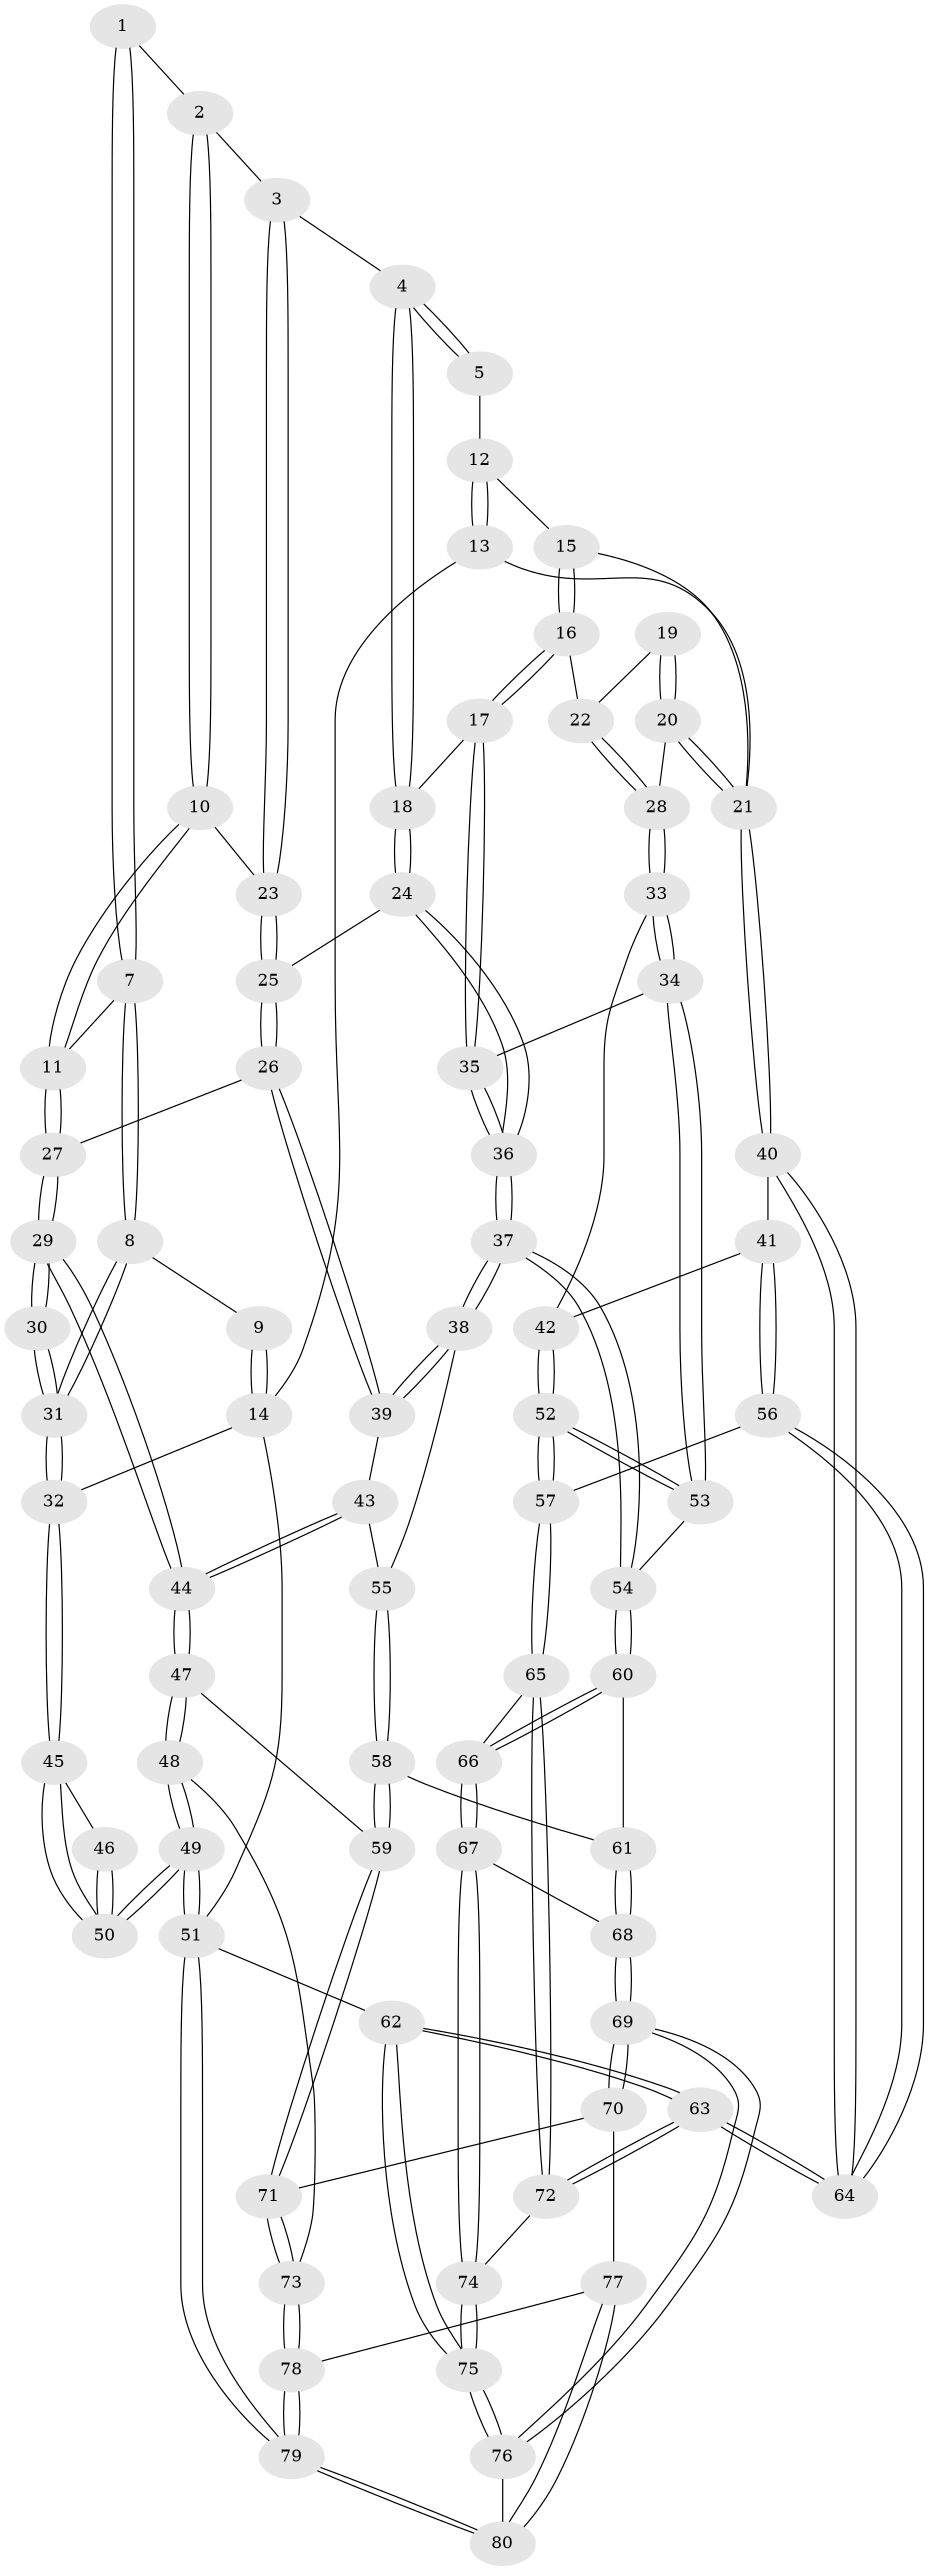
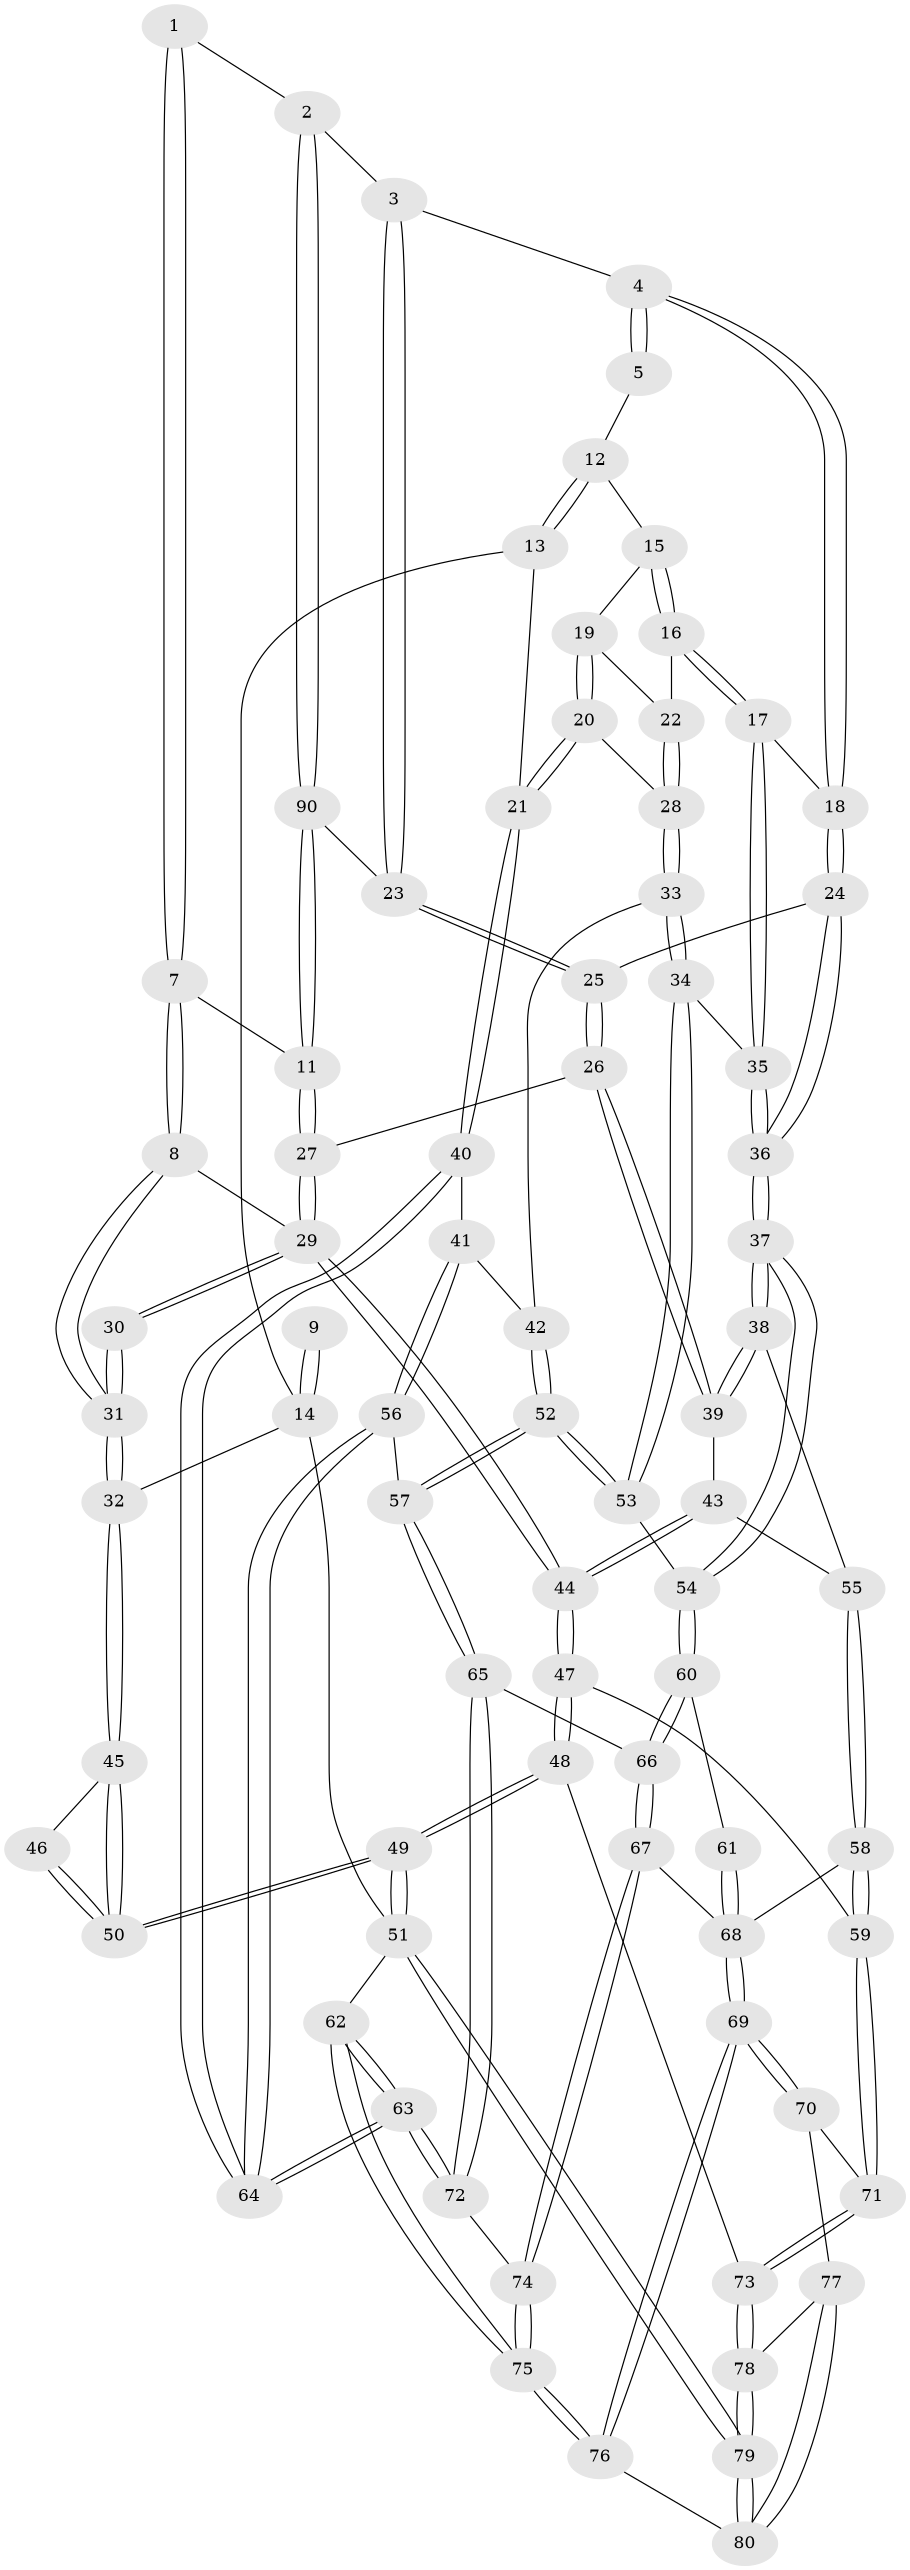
edge "15" -- "21": now "15" -- "19"
node "10": label "10" -> "90"
edge "8" -- "9": now "8" -- "29"
edge "58" -- "61": now "58" -- "68"
